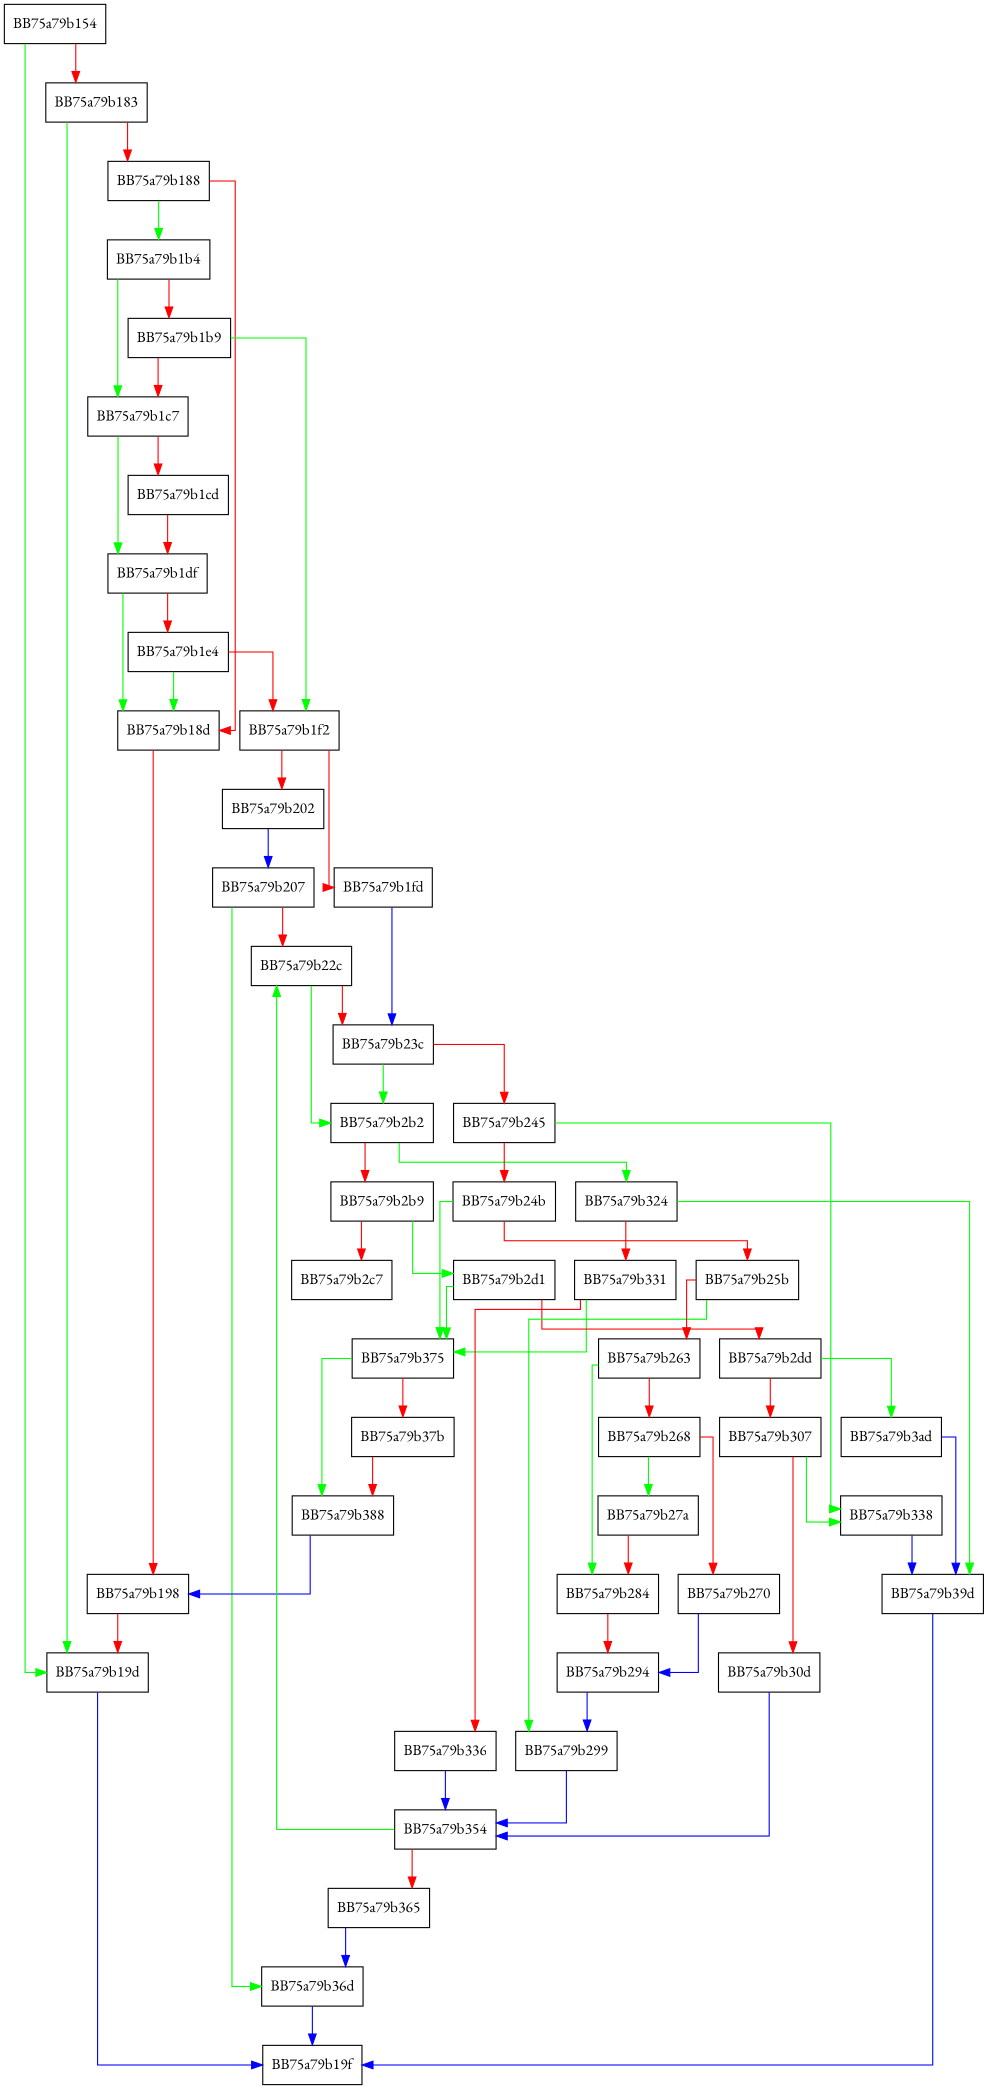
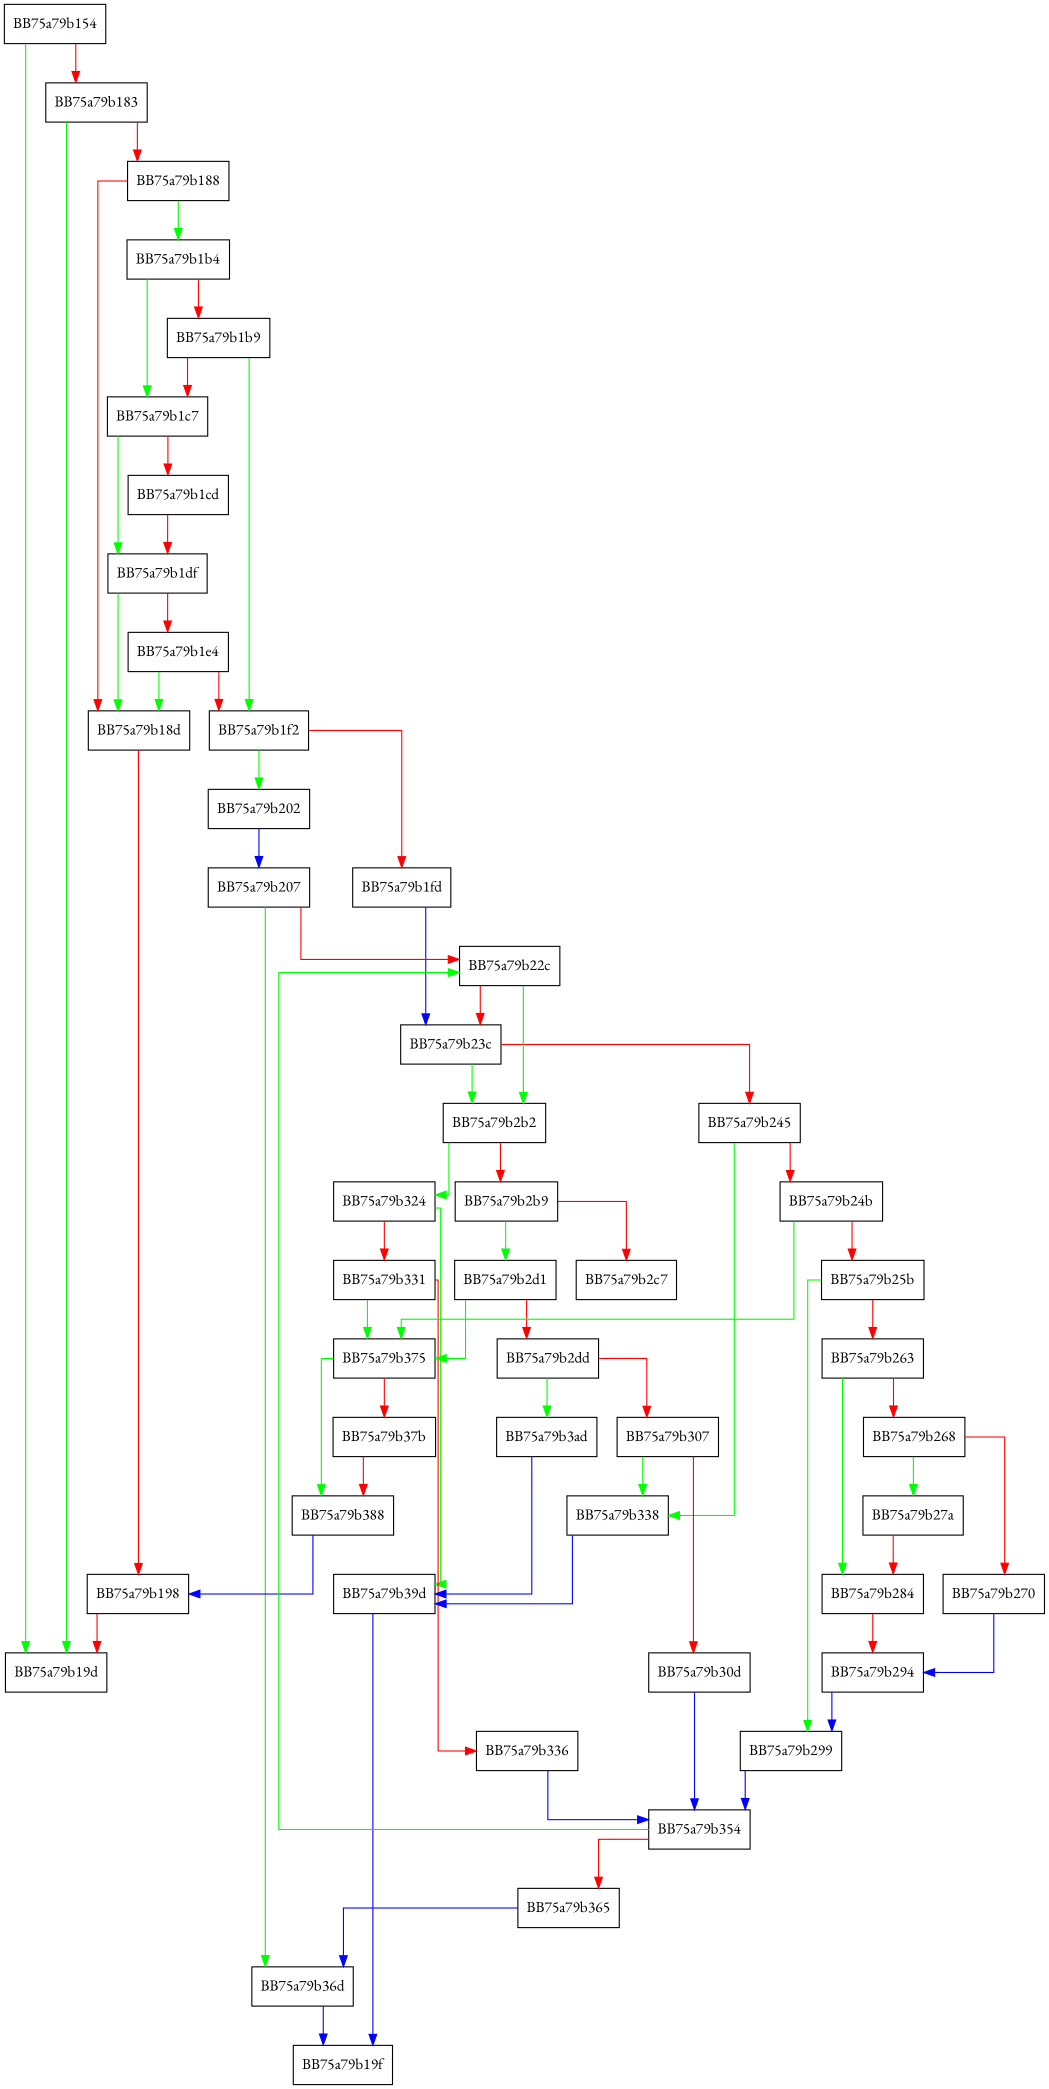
edge "BB75a79b1f2" -> "BB75a79b202": color red -> green
edge "BB75a79b19d" -> "BB75a79b19f": removed
